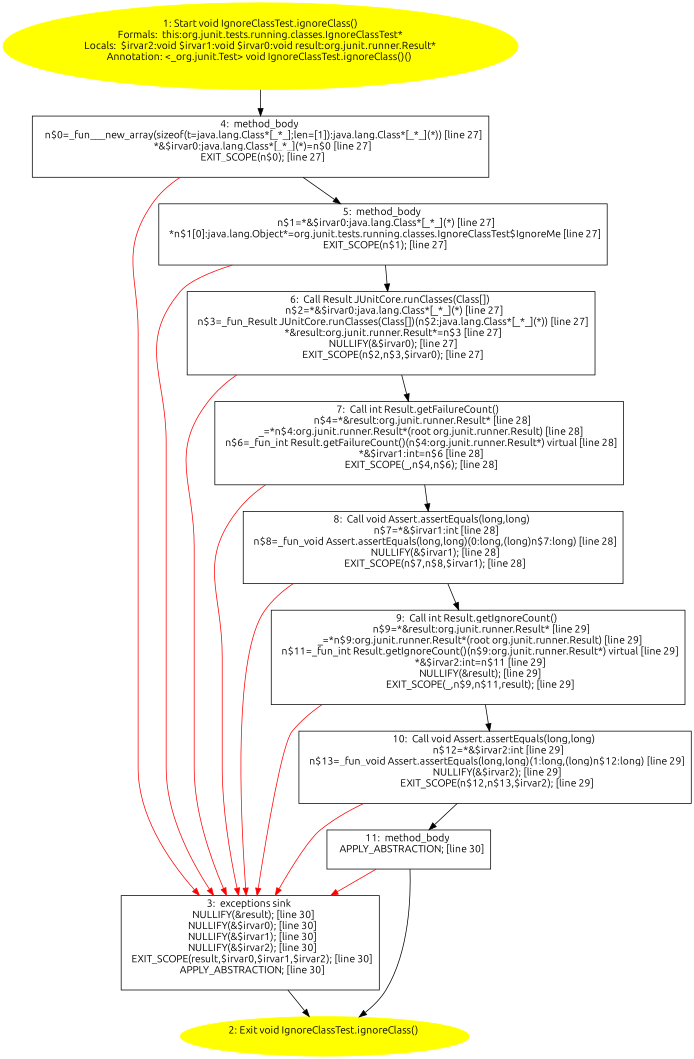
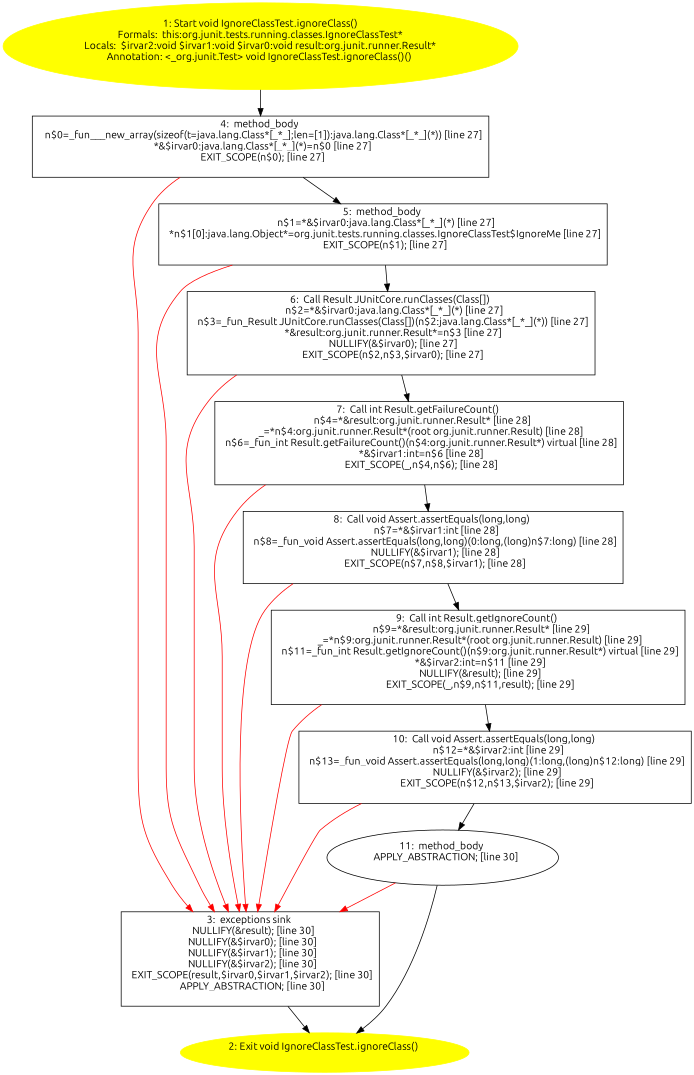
node "11:  method_body APPLY_ABSTRACTION; [line 30]": shape box -> ellipse
